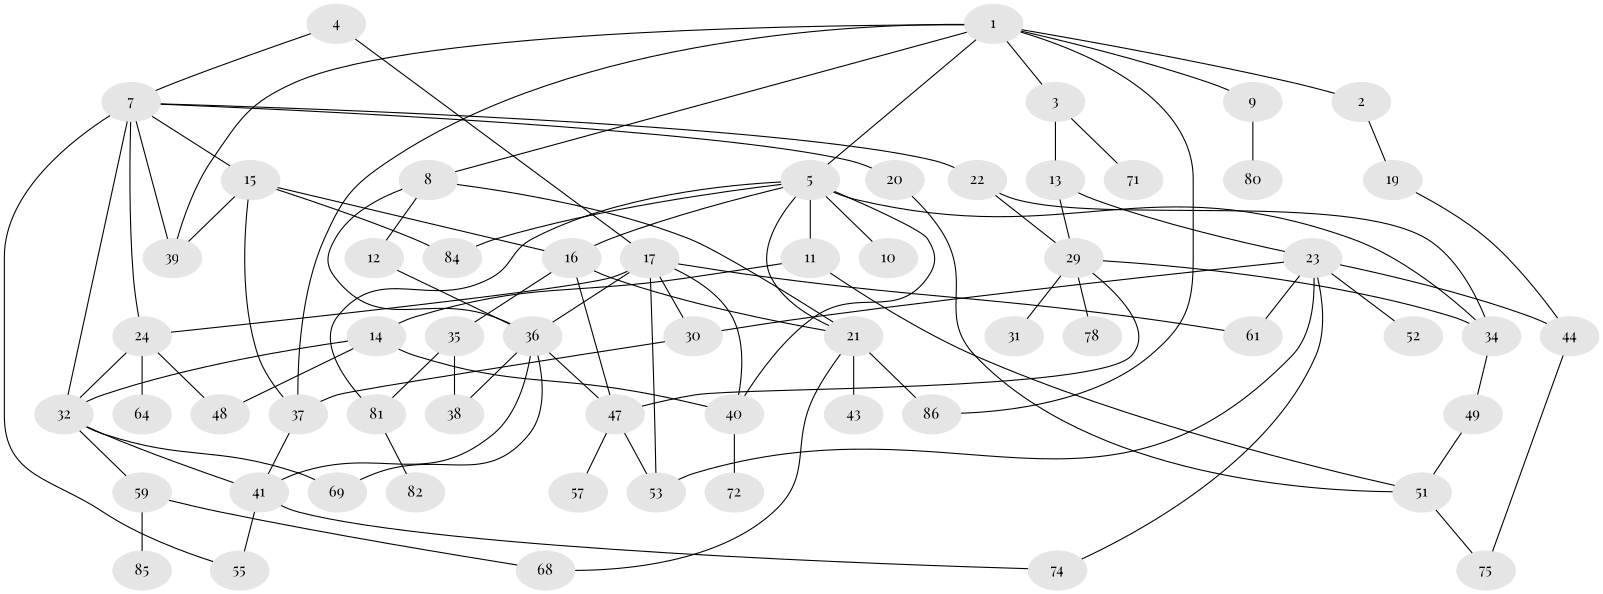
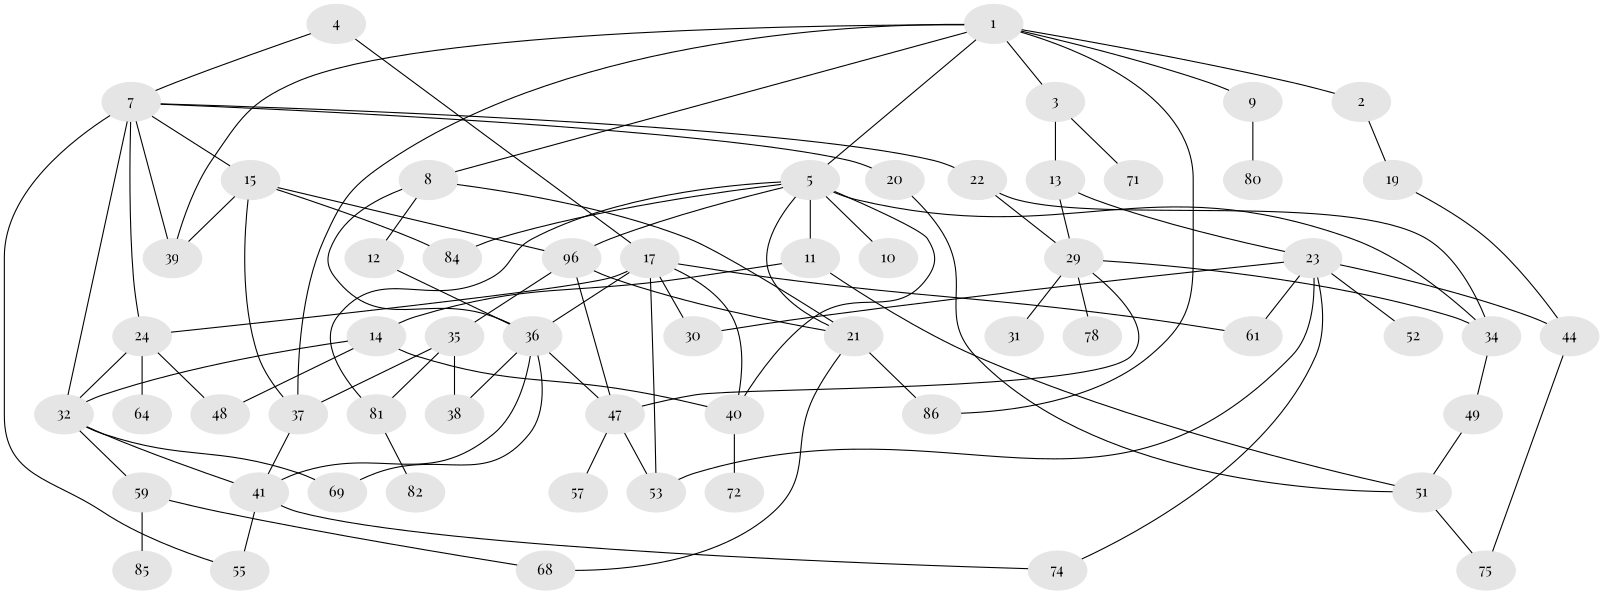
node "16": label "16" -> "96"
edge "30" -- "37": now "35" -- "37"
node "43": removed
